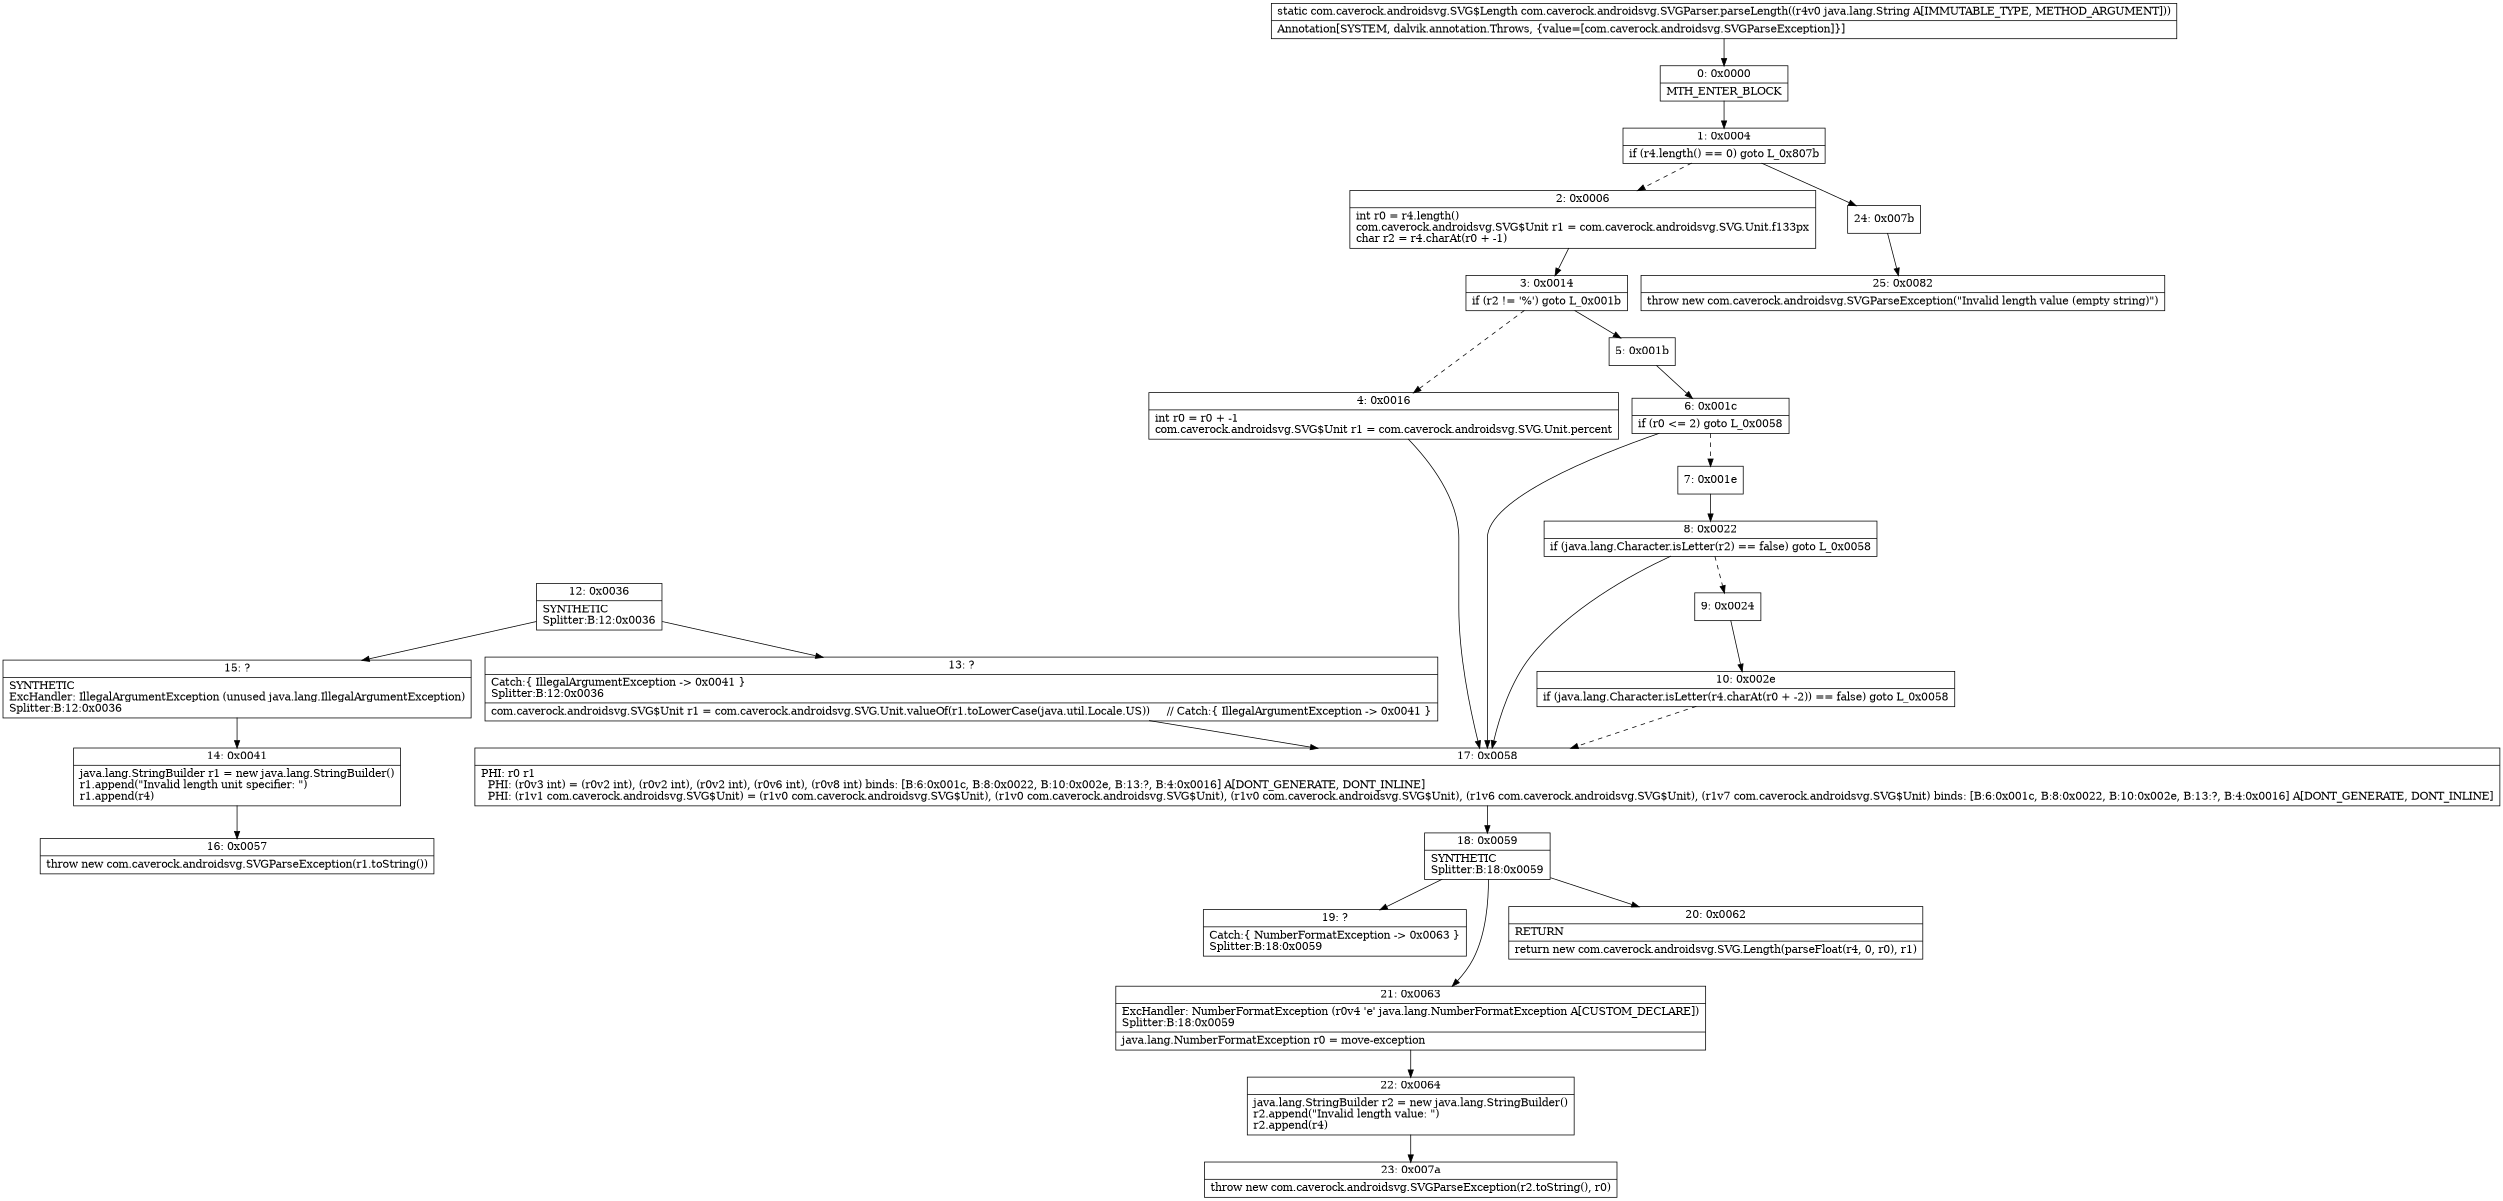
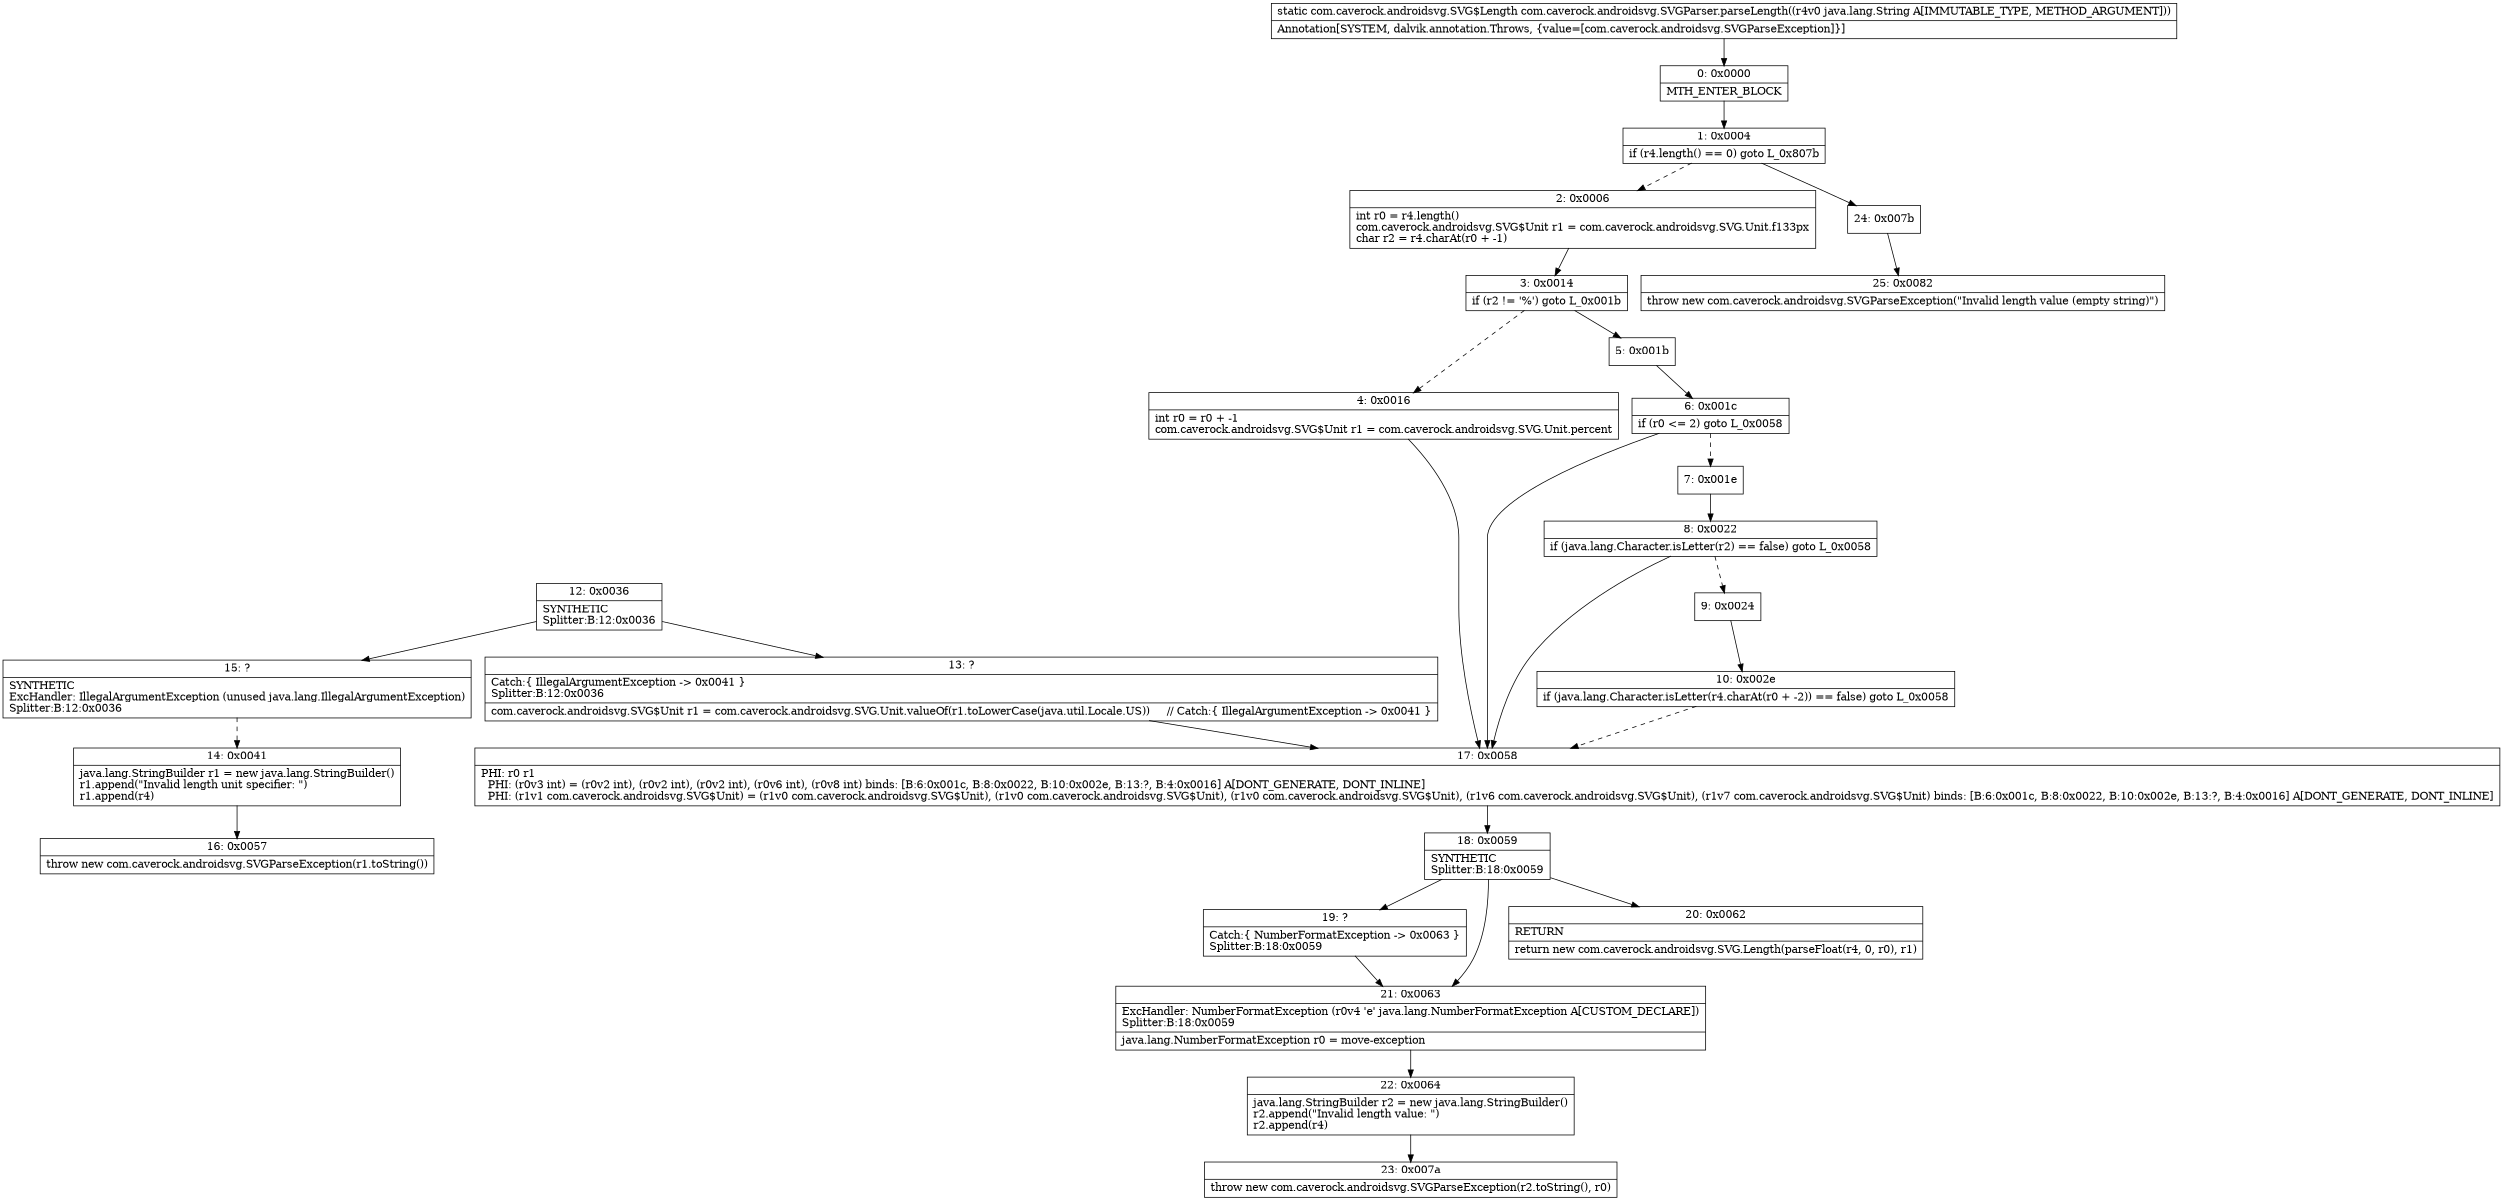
edge "15: ?" -> "14: 0x0041": style solid -> dashed
edge "19: ?" -> "21: 0x0063": added
